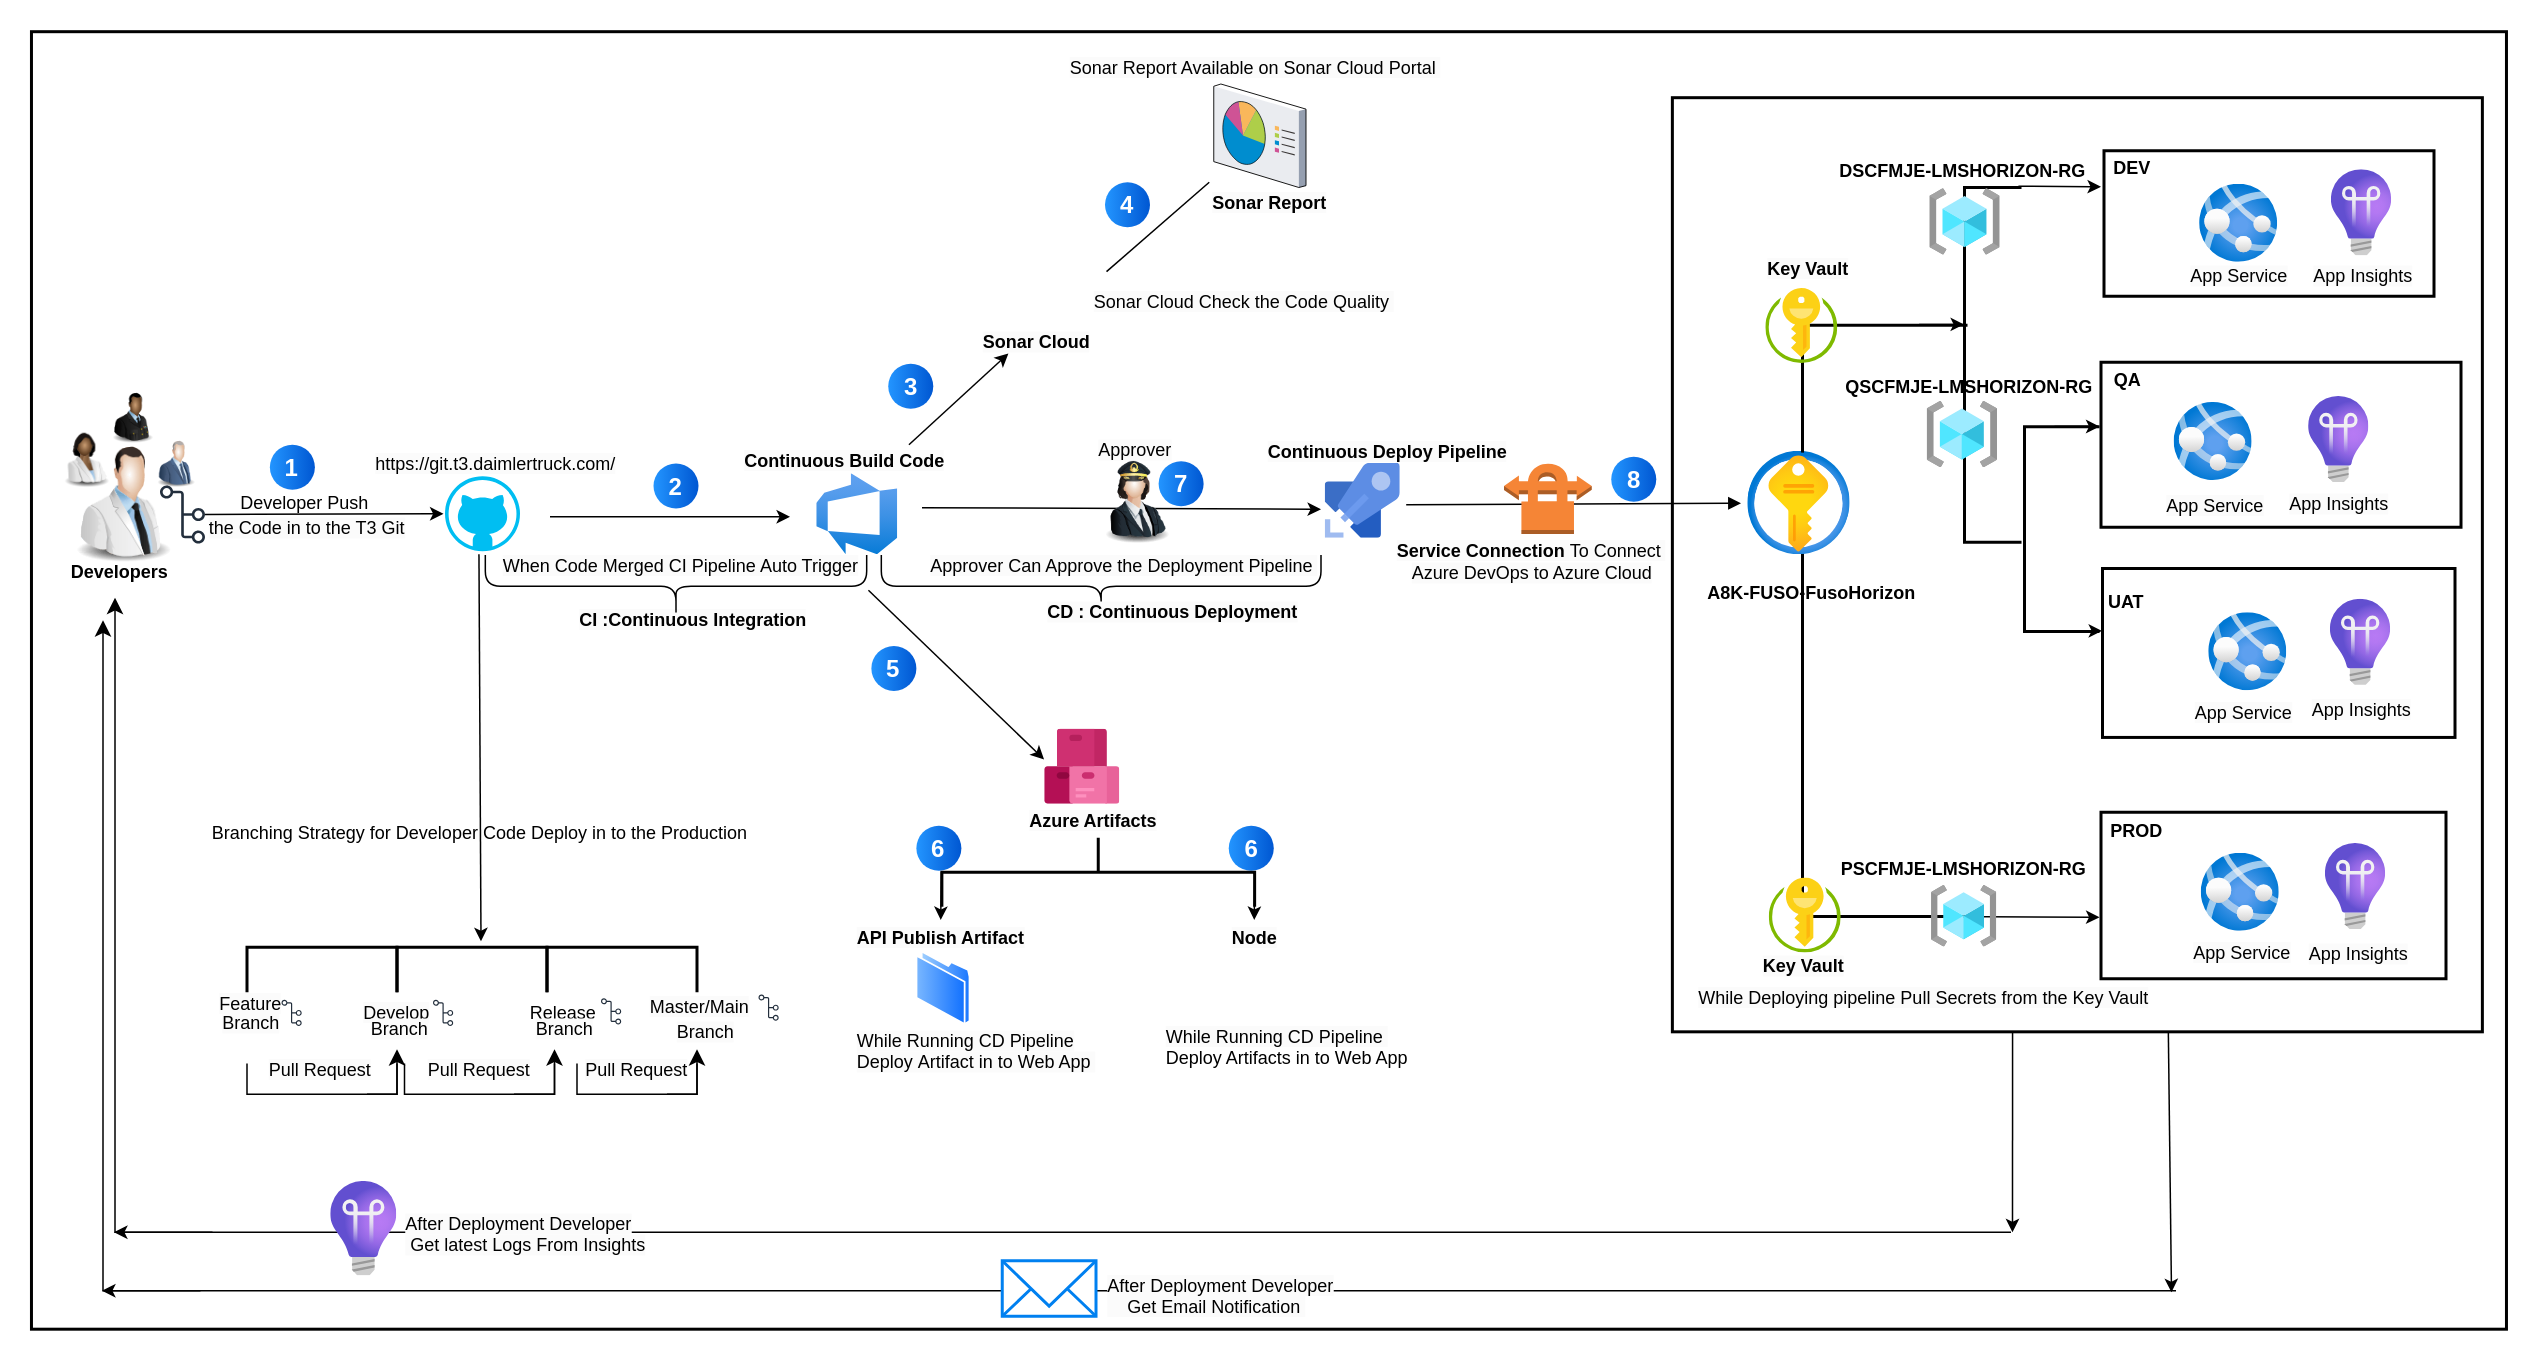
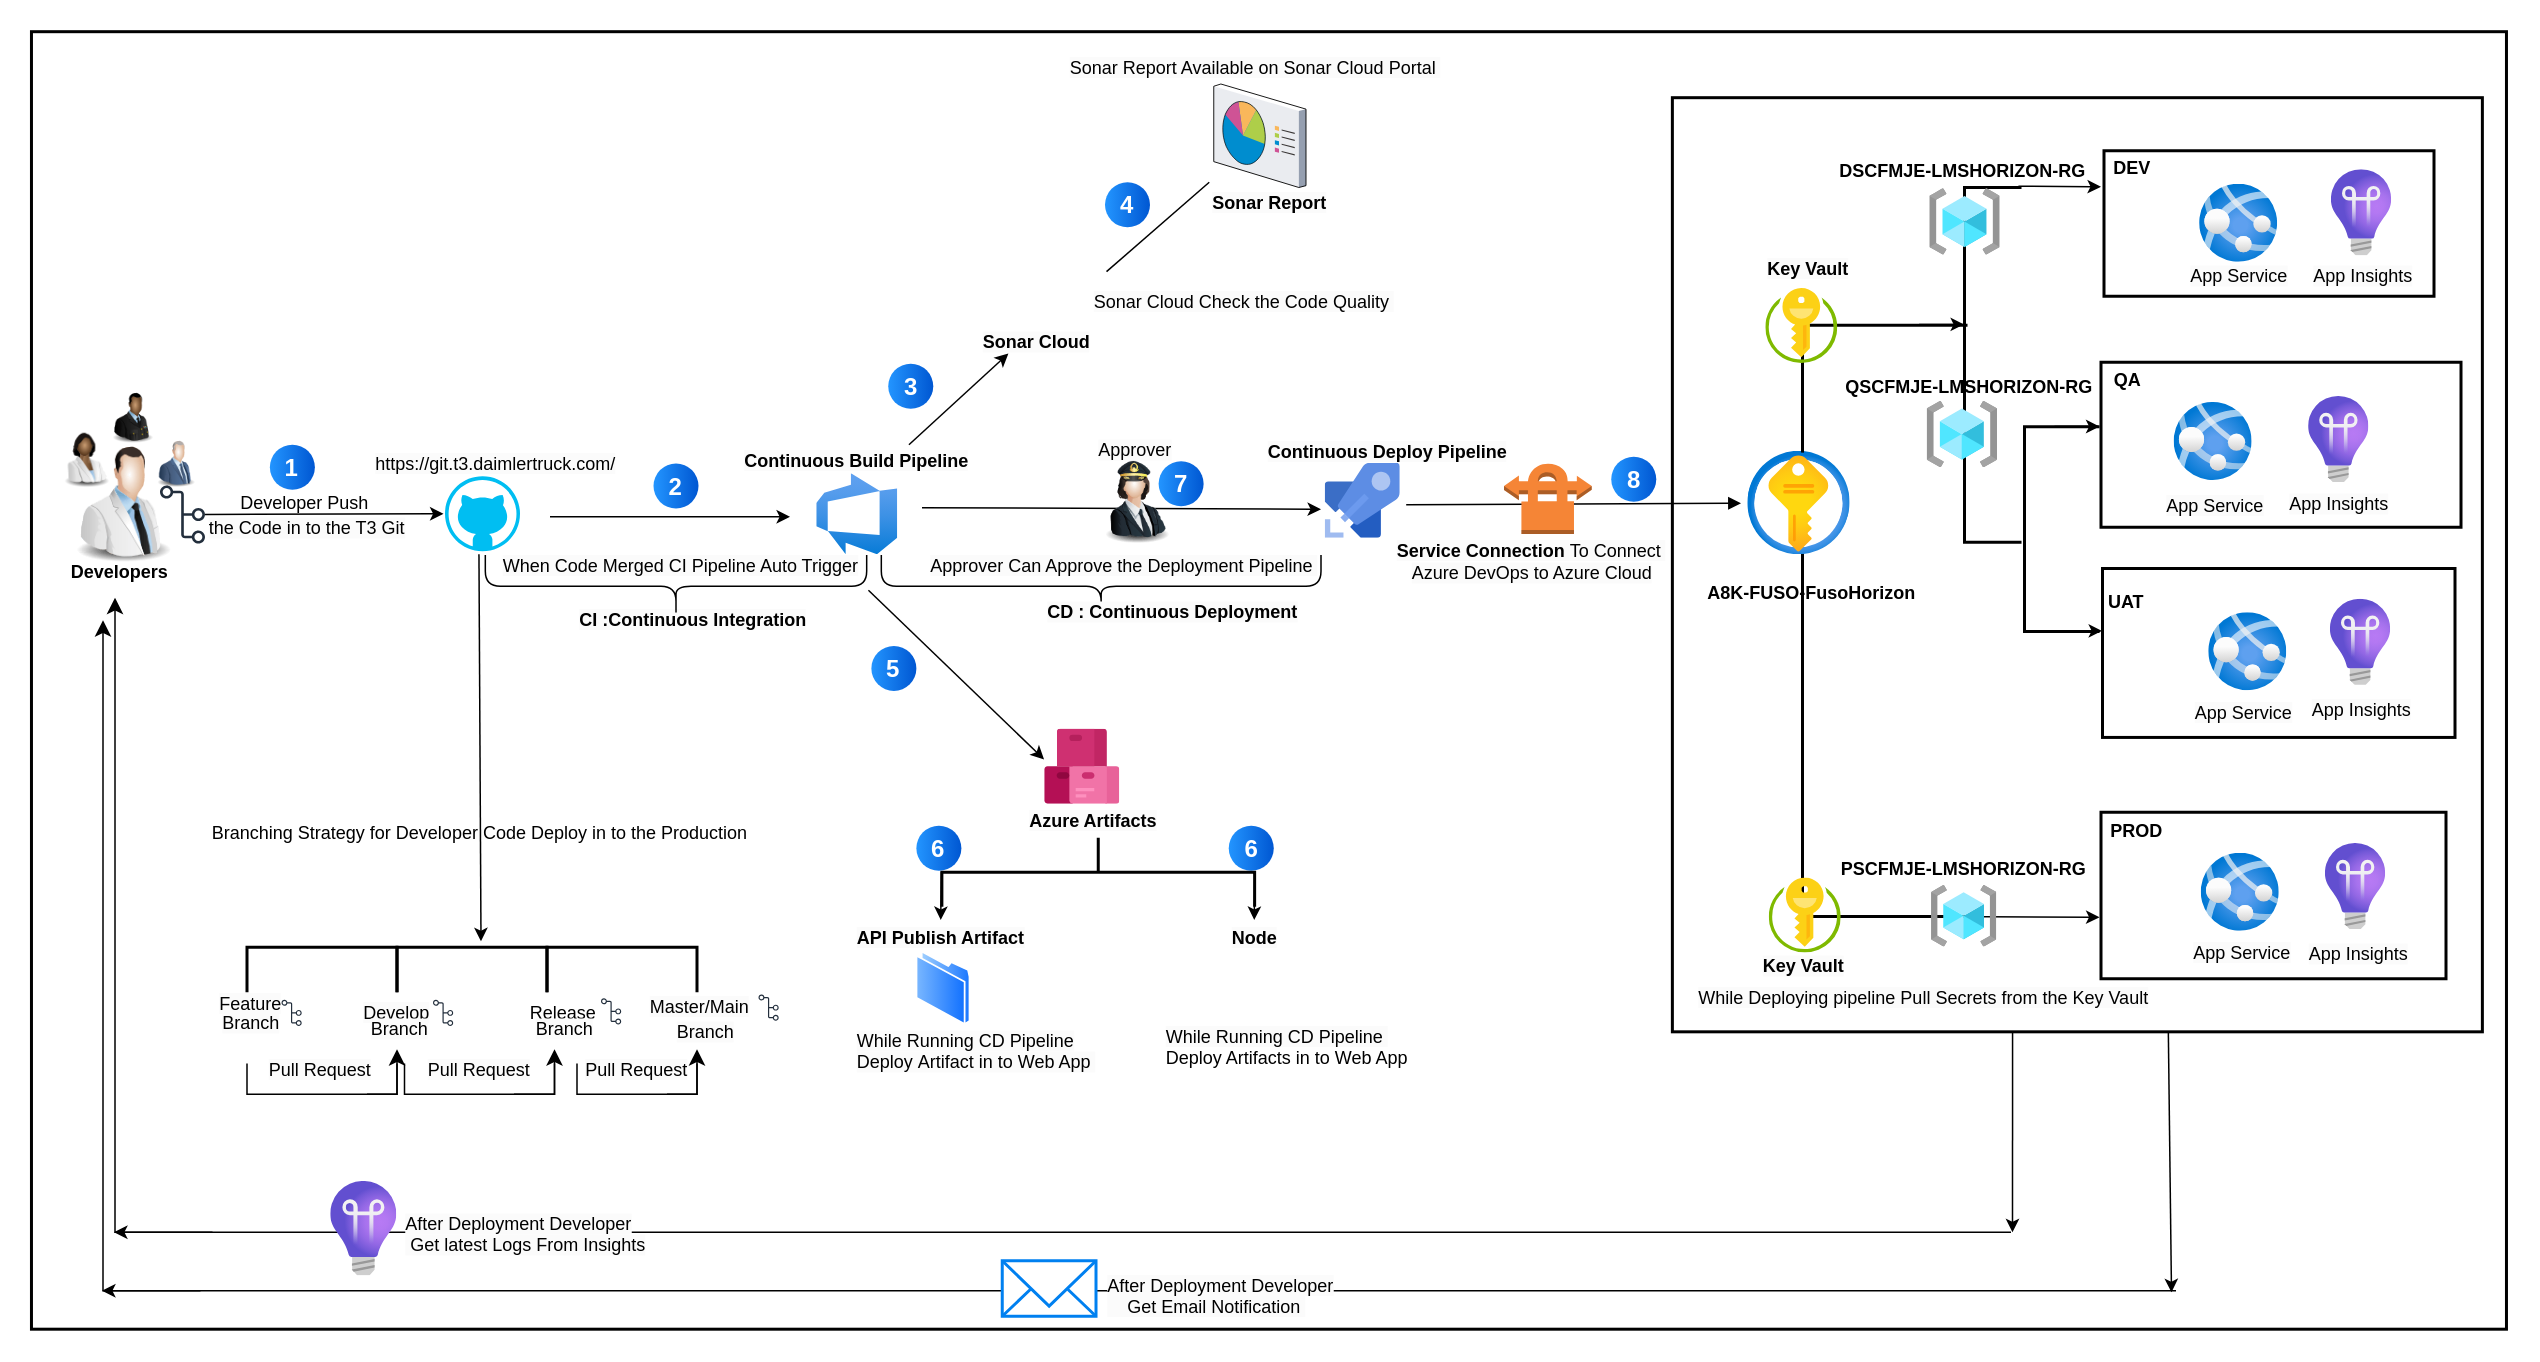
node "Continuous Build Code": label "Continuous Build Code" -> "Continuous Build Pipeline"
